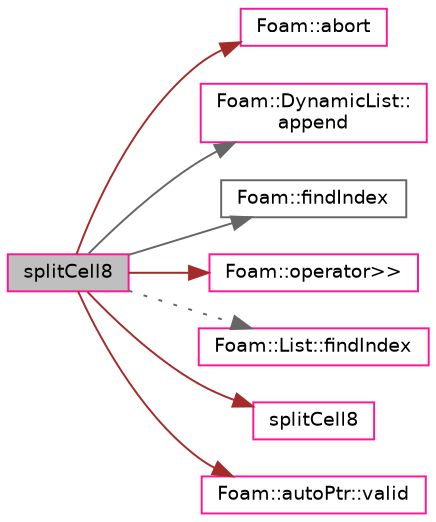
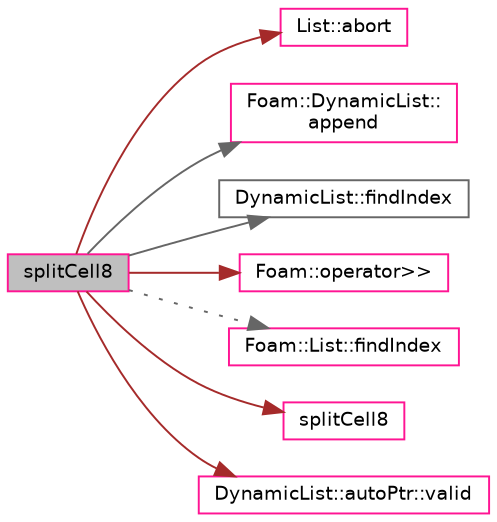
node "Foam::abort": label "Foam::abort" -> "List::abort"
node "Foam::findIndex": label "Foam::findIndex" -> "DynamicList::findIndex"
node "Foam::autoPtr::valid": label "Foam::autoPtr::valid" -> "DynamicList::autoPtr::valid"
